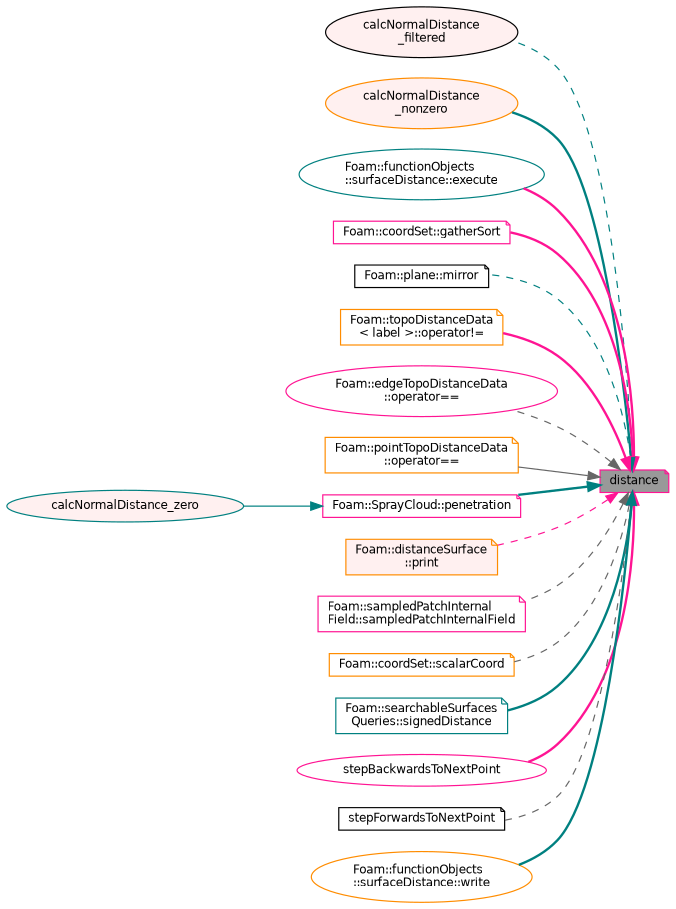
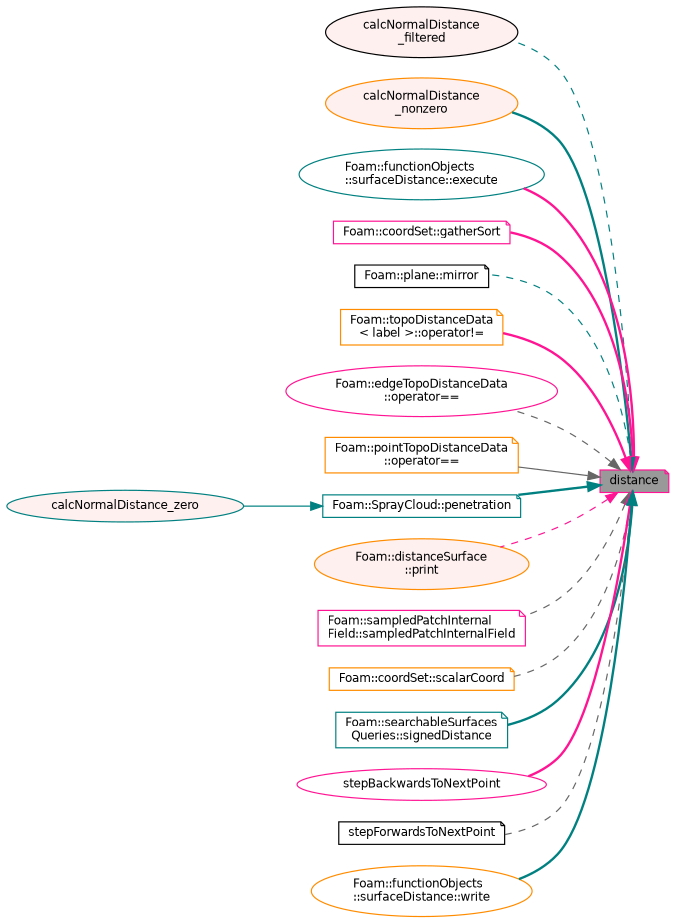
node "Foam::SprayCloud::penetration": color deeppink -> teal
node "Foam::distanceSurface ::print": shape note -> ellipse
